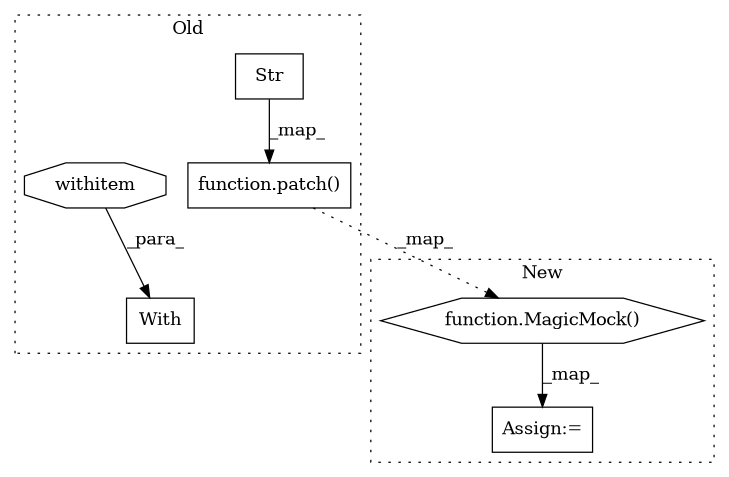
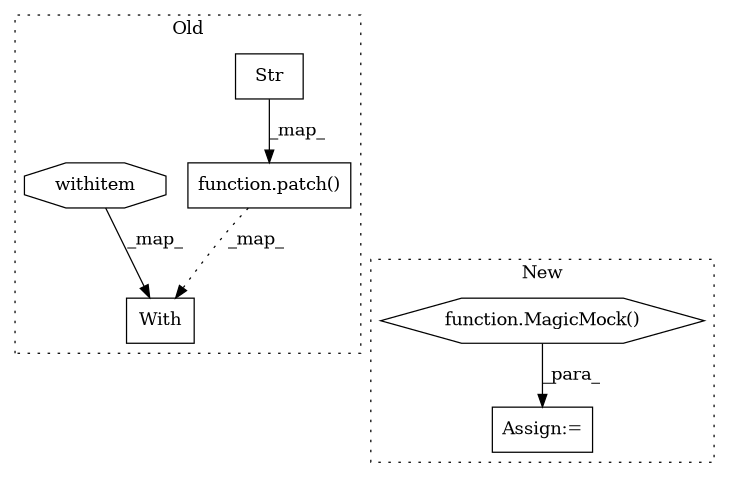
edge "withitem" -> "With": label "_para_" -> "_map_"
edge "function.patch()" -> "function.MagicMock()": now "function.patch()" -> "With"
edge "function.MagicMock()" -> "Assign:=": label "_map_" -> "_para_"
